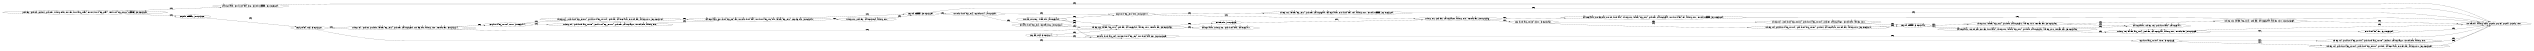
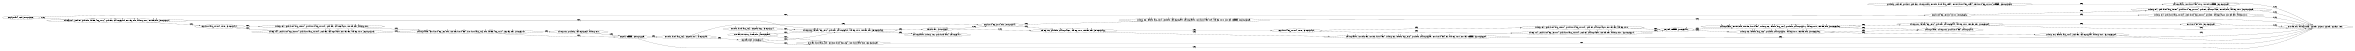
node "'cmp edi, 0xffffffff', 'jne 0x80528e9',": label "'cmp edi, 0xffffffff', 'jne 0x80528e9'," -> "'cmp edi, 0xffffffff', 'jne 0x80828e9',"
node "'cmp ebx, 0xffffff9c', 'je 0x80528c0',": removed
edge "'mov eax, 0x102006', 'bt eax, edx', 'jae 0x8052a0d'," -> "'cmp dword [esp+0x10], ebx', 'je 0x8052944',": now "'test ebx, ebx', 'js 0x805583a'," -> "'cmp dword [esp+0x10], ebx', 'je 0x8052944',"
edge "'mov edx, dword [esp+0x8]', 'cmp edx, 0x14', 'ja 0x80529f7'," -> "'mov eax, dword [esp+0x8]', 'cmp eax, 0x26', 'je 0x8052814',": now "'mov edx, dword [esp+0x8]', 'cmp edx, 0x14', 'ja 0x80529f7'," -> "'cmp eax, 0x5f', 'je 0x8052814',"
